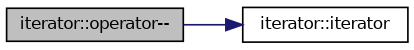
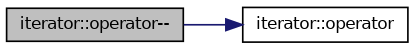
node "iterator::iterator": label "iterator::iterator" -> "iterator::operator"
